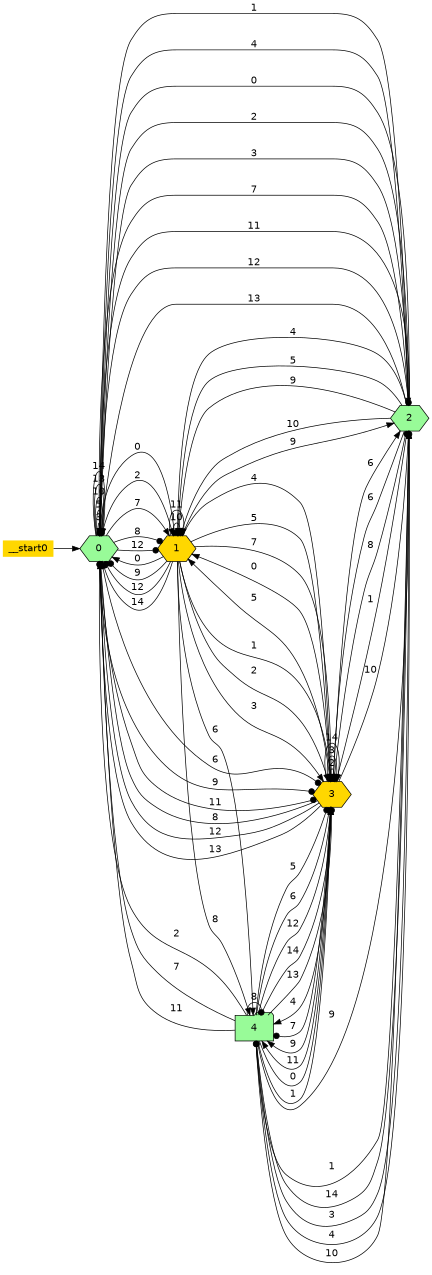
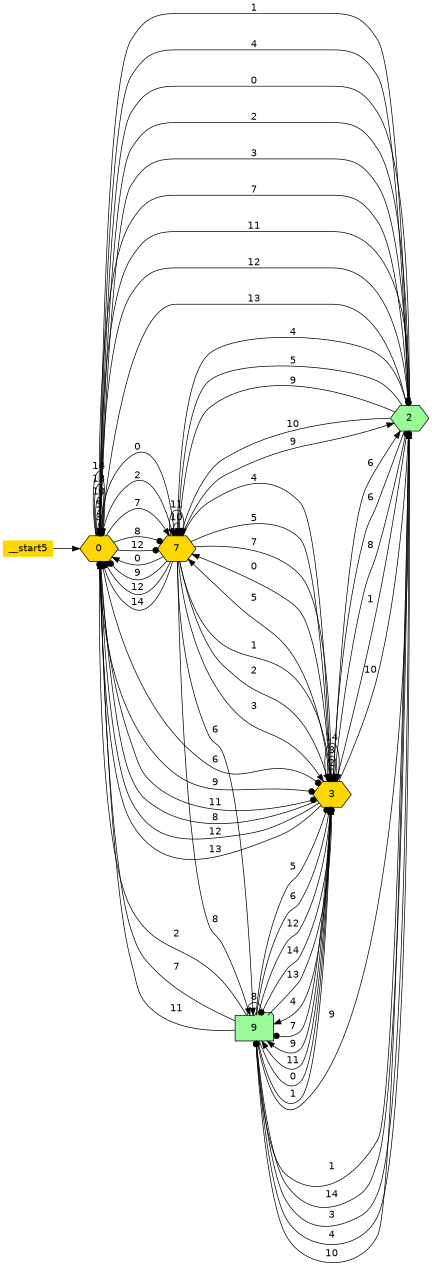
node "__start0": label "__start0" -> "__start5"
node "0": fillcolor palegreen -> gold
node "1": label "1" -> "7"
node "4": label "4" -> "9"
